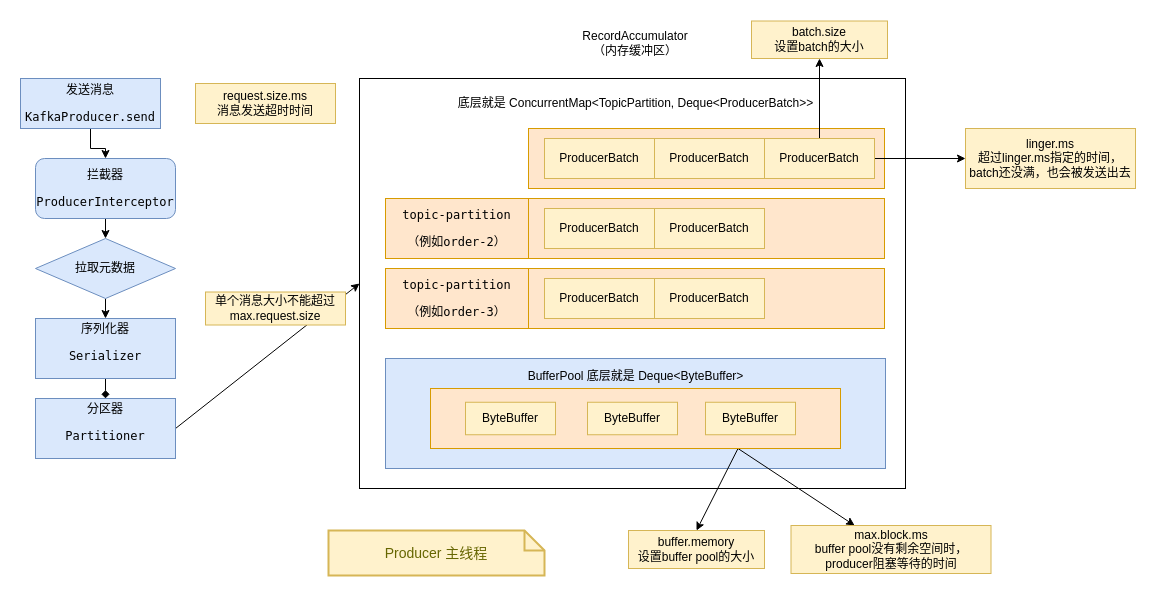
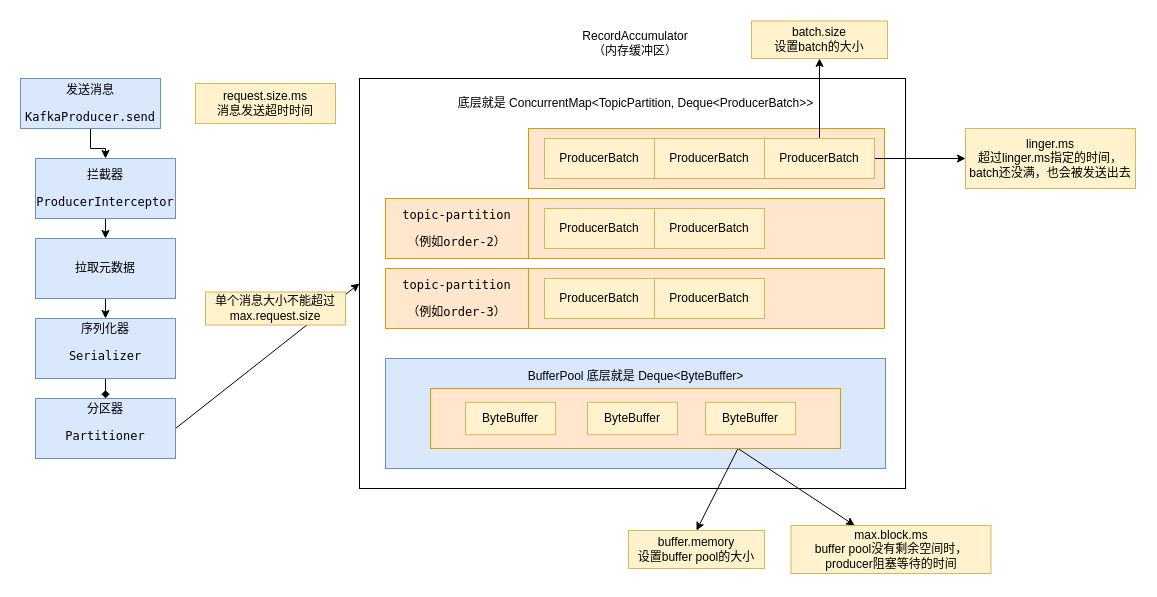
node "拦截器 ProducerInterceptor": shape rounded rectangle -> rectangle
node "拉取元数据": shape diamond -> rectangle
node "Producer 主线程": removed
